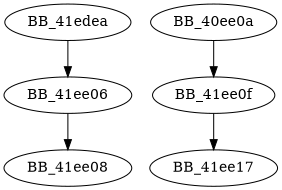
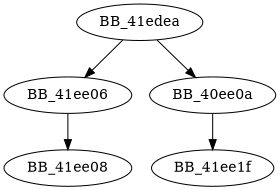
edge "BB_41edea" -> "BB_40ee0a": added
node "BB_41ee0f": label "BB_41ee0f" -> "BB_41ee1f"
node "BB_41ee17": removed
